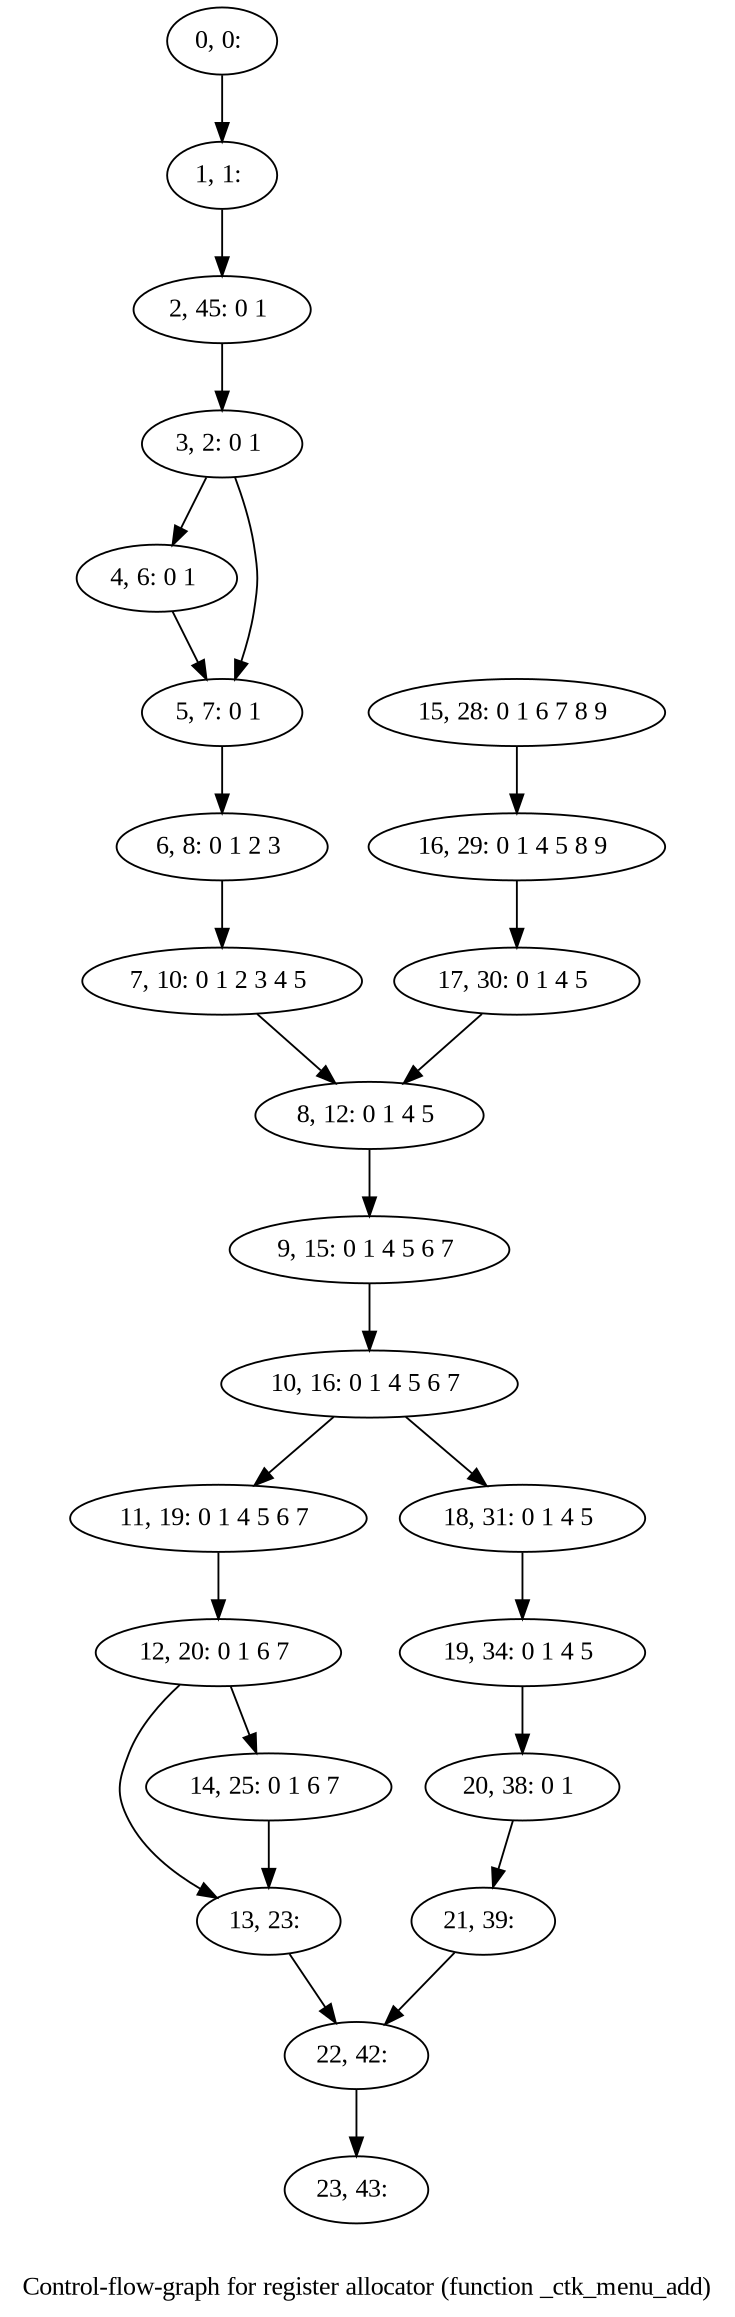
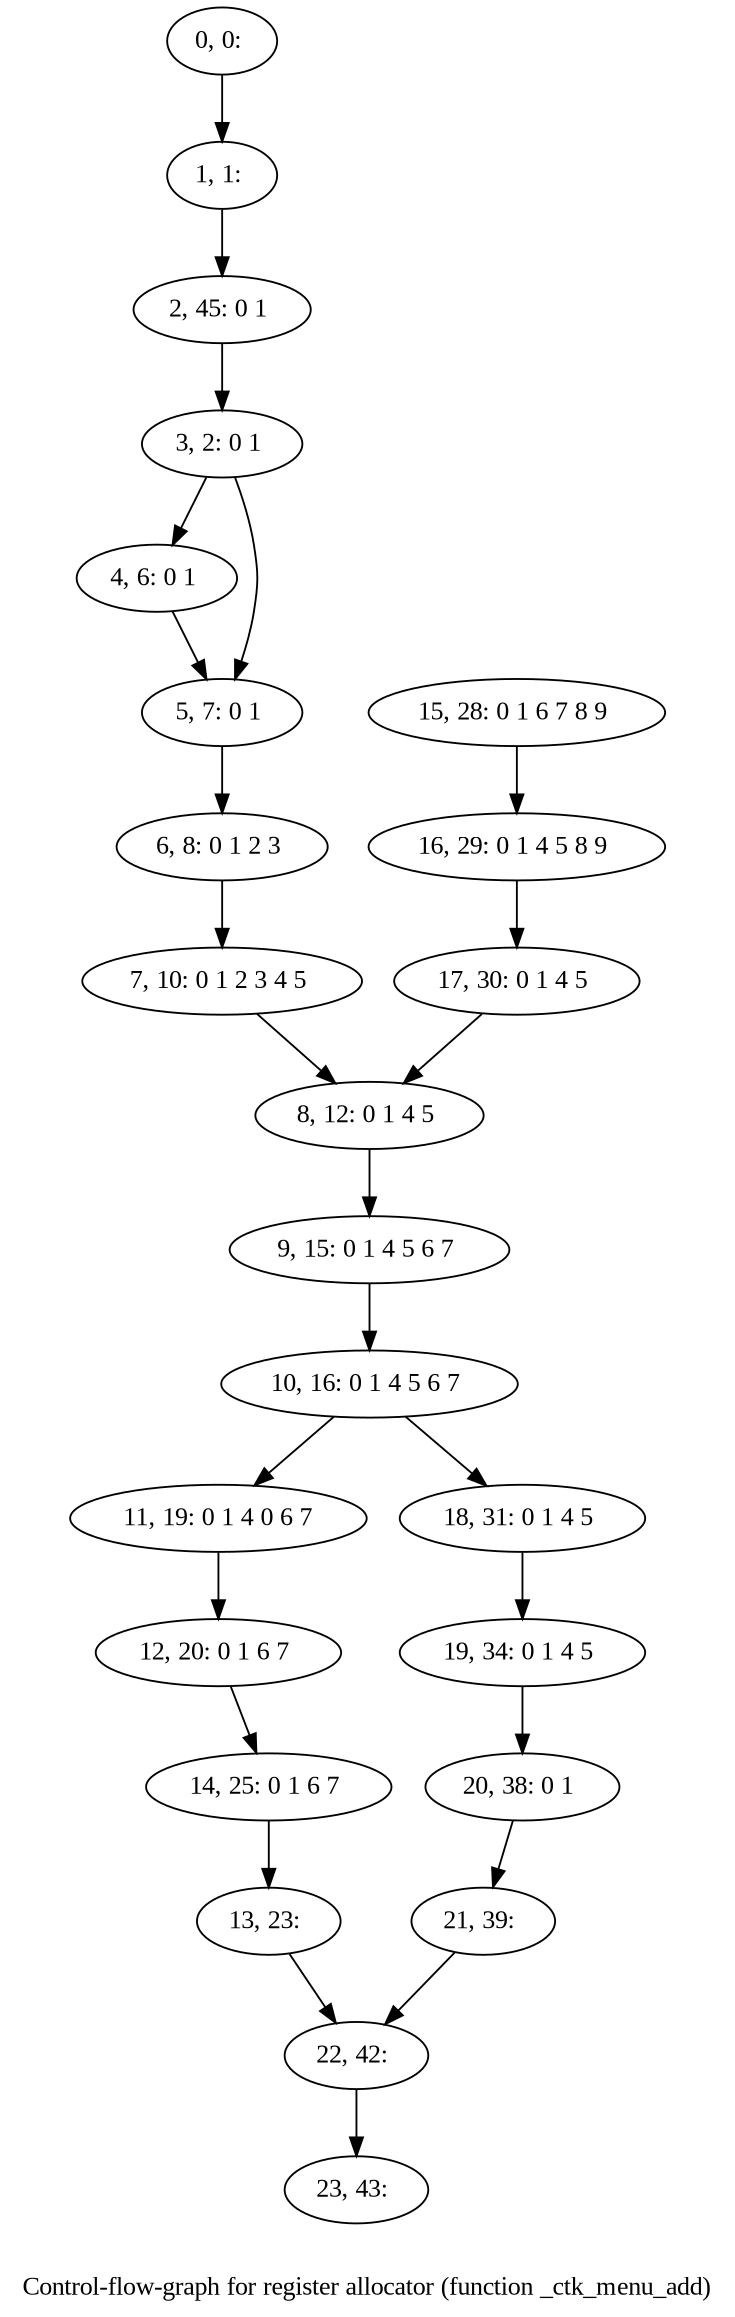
node "11, 19: 0 1 4 5 6 7": label "11, 19: 0 1 4 5 6 7" -> "11, 19: 0 1 4 0 6 7"
edge "12, 20: 0 1 6 7" -> "13, 23:": removed
